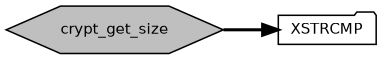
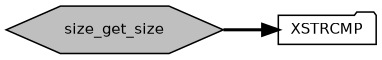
node "crypt_get_size": label "crypt_get_size" -> "size_get_size"
